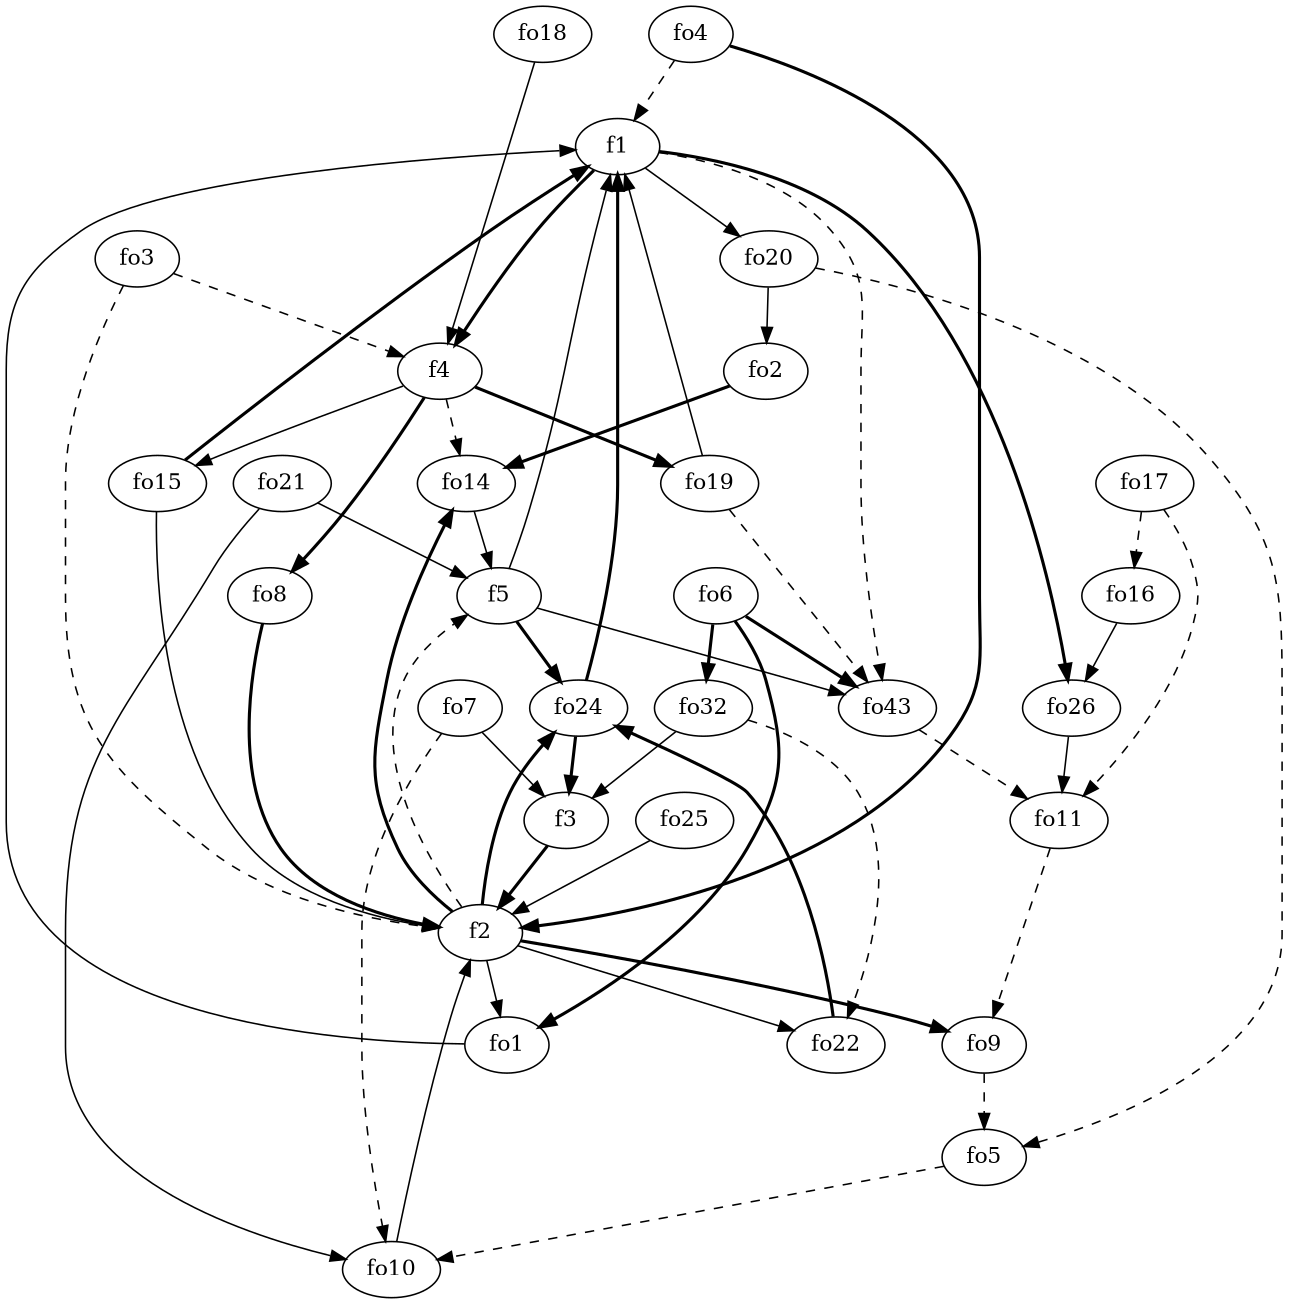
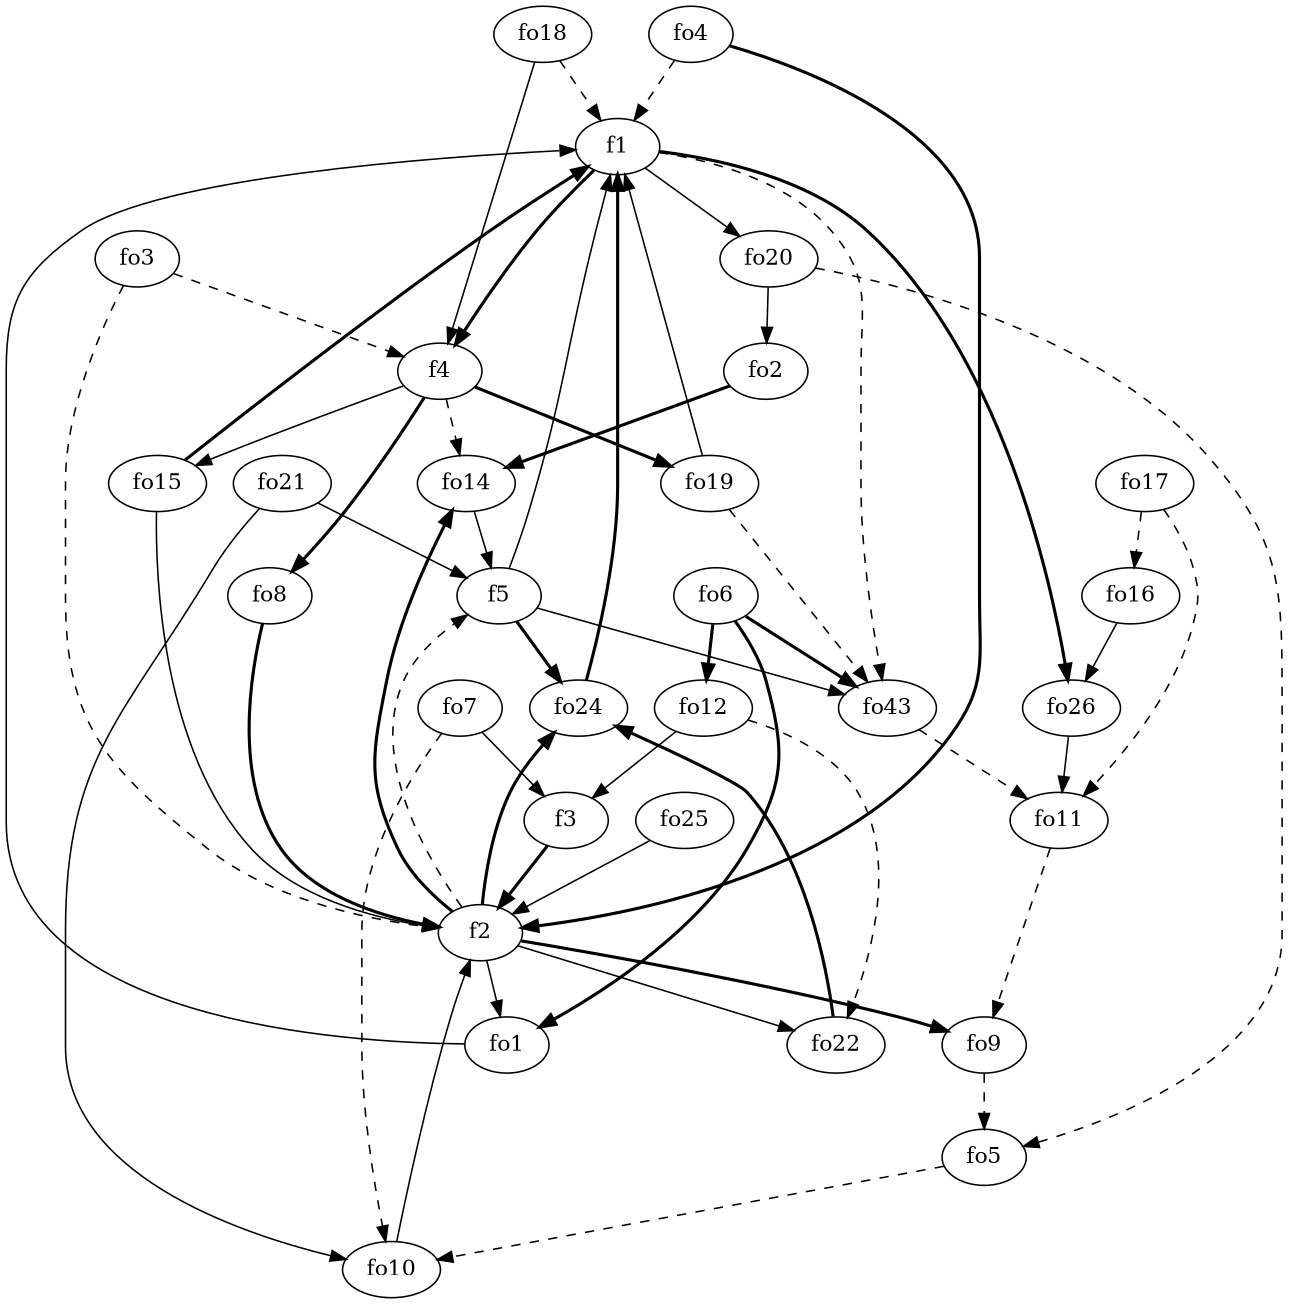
edge "fo18" -> "f1": added
node "fo32": label "fo32" -> "fo12"
edge "fo24" -> "f3": removed
